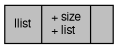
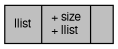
node "llist": text "+ list" -> "+ llist"
